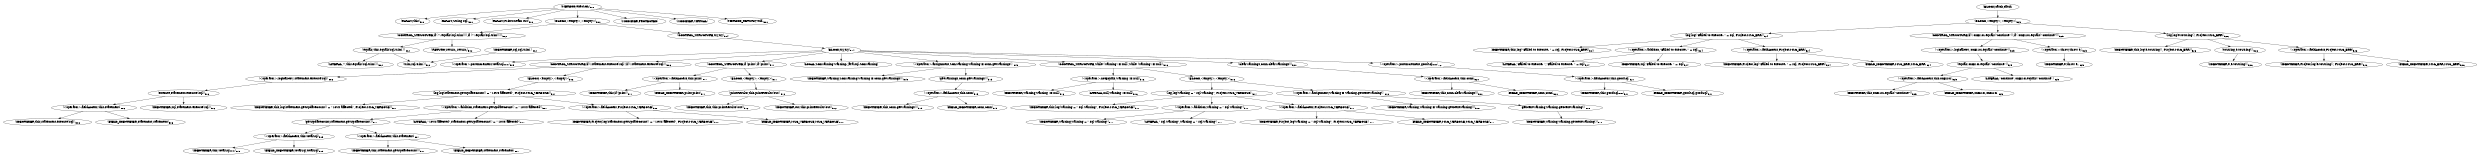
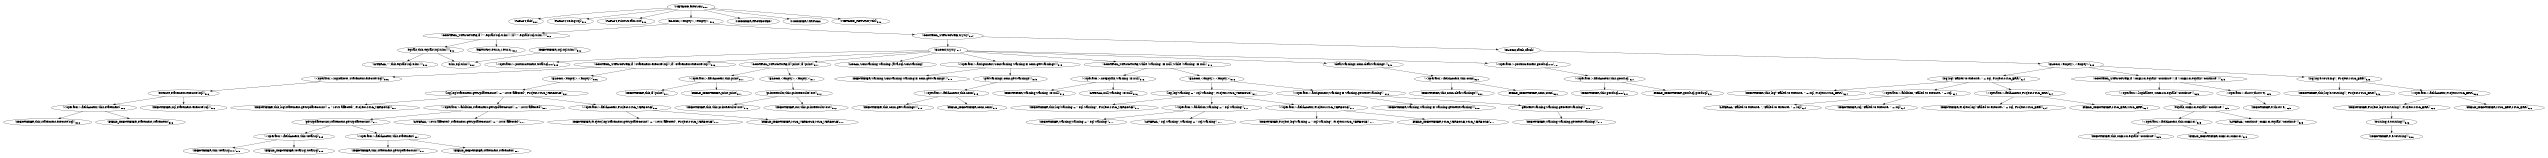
edge "(CONTROL_STRUCTURE,try,try)" -> "(BLOCK,catch,catch)": added
edge "(log,log(e.toString(), Project.MSG_ERR))" -> "(toString,e.toString())": now "(IDENTIFIER,Project,log(e.toString(), Project.MSG_ERR))" -> "(toString,e.toString())"
